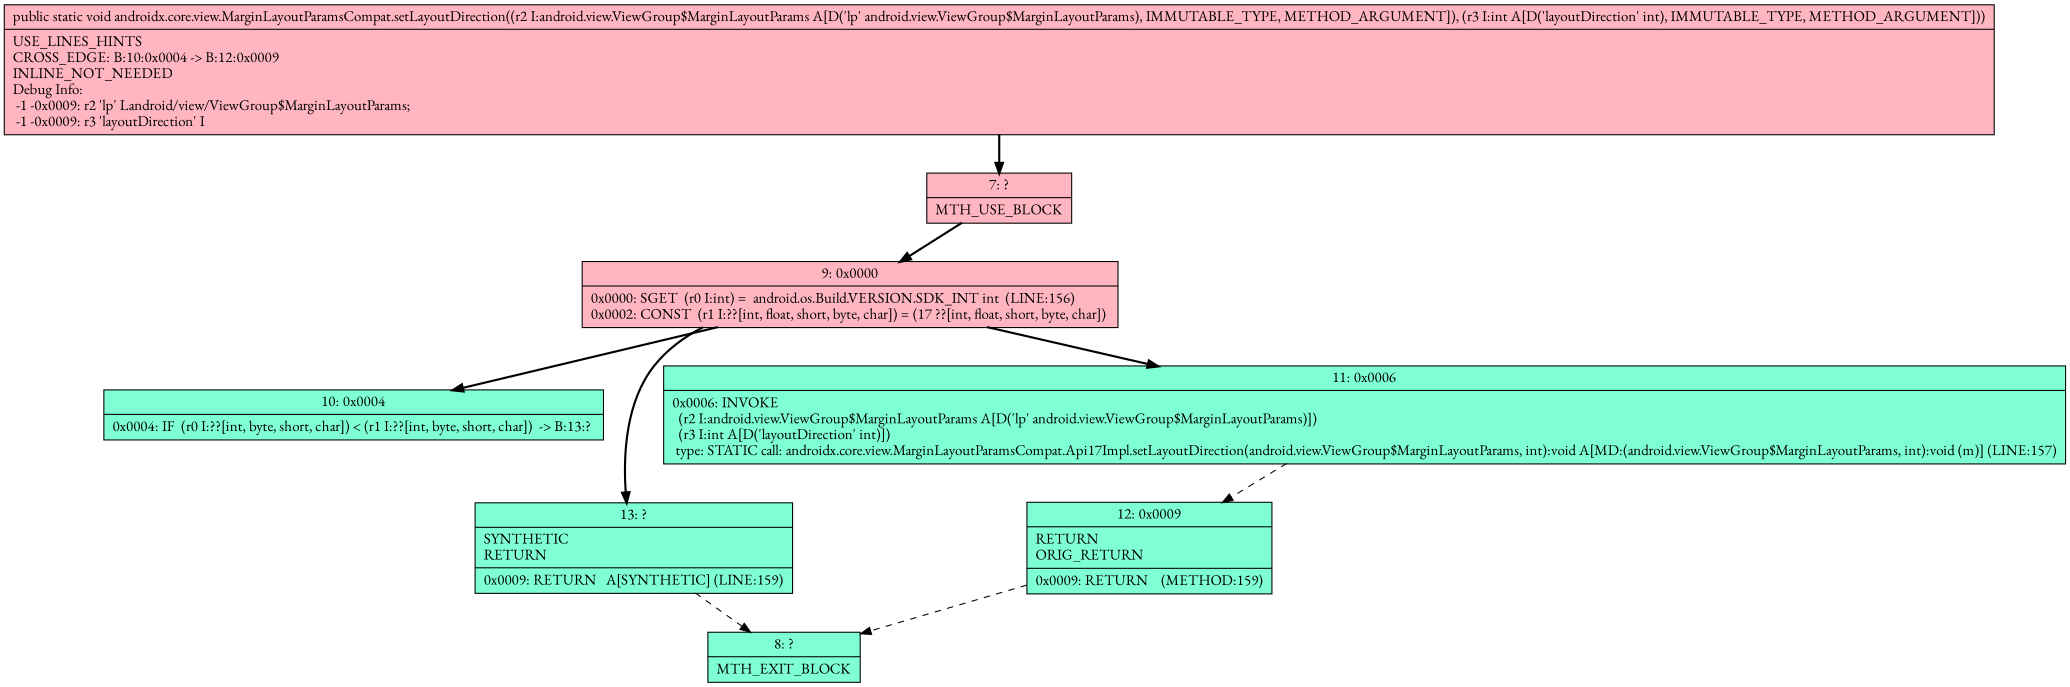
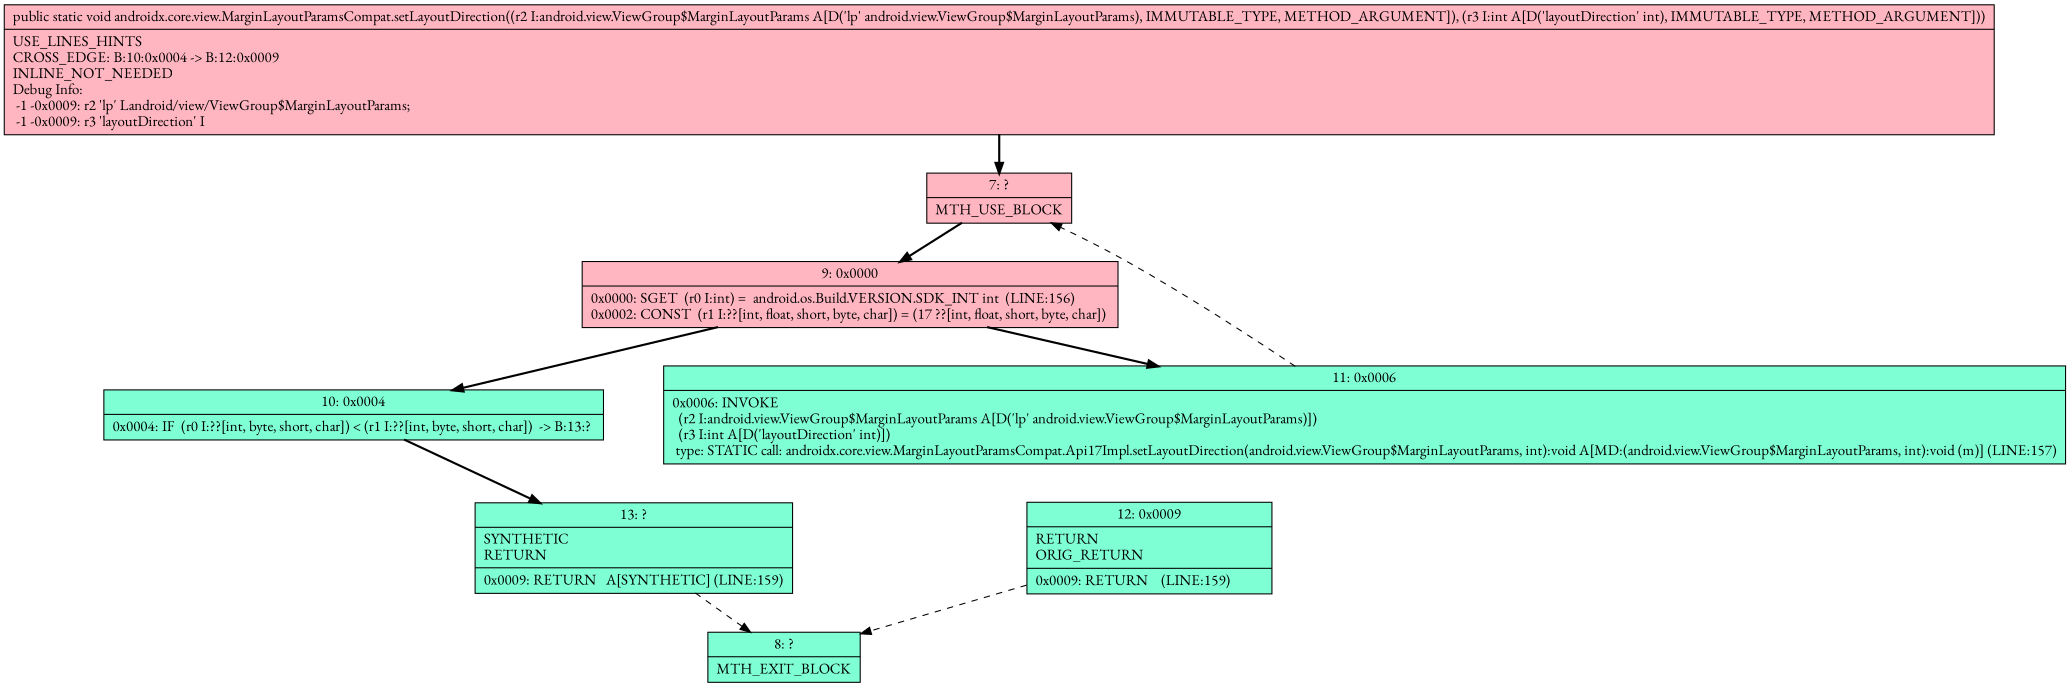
edge "9: 0x0000" -> "13: ?": now "10: 0x0004" -> "13: ?"
edge "11: 0x0006" -> "12: 0x0009": now "11: 0x0006" -> "7: ?"
node "12: 0x0009": text "0x0009: RETURN    (METHOD:159)" -> "0x0009: RETURN    (LINE:159)"
